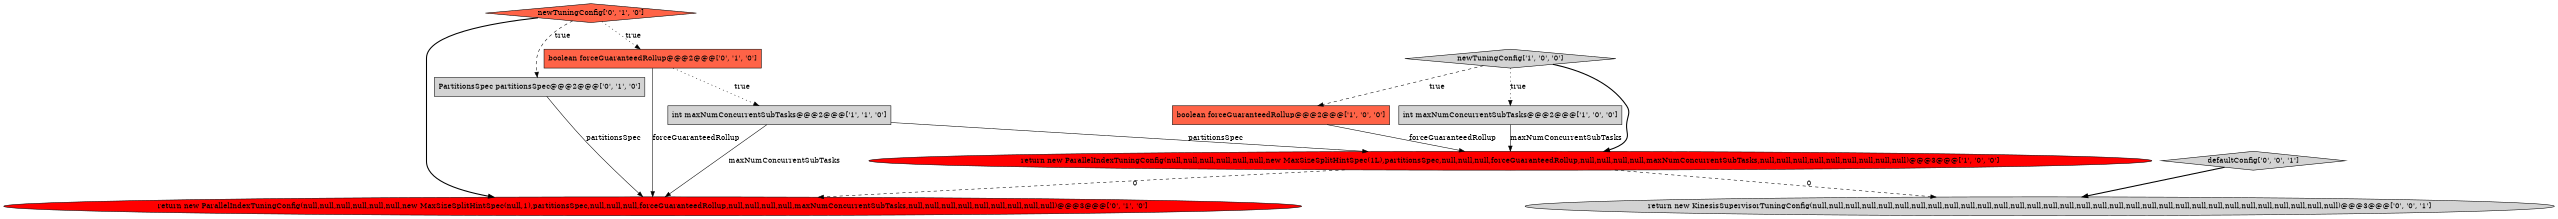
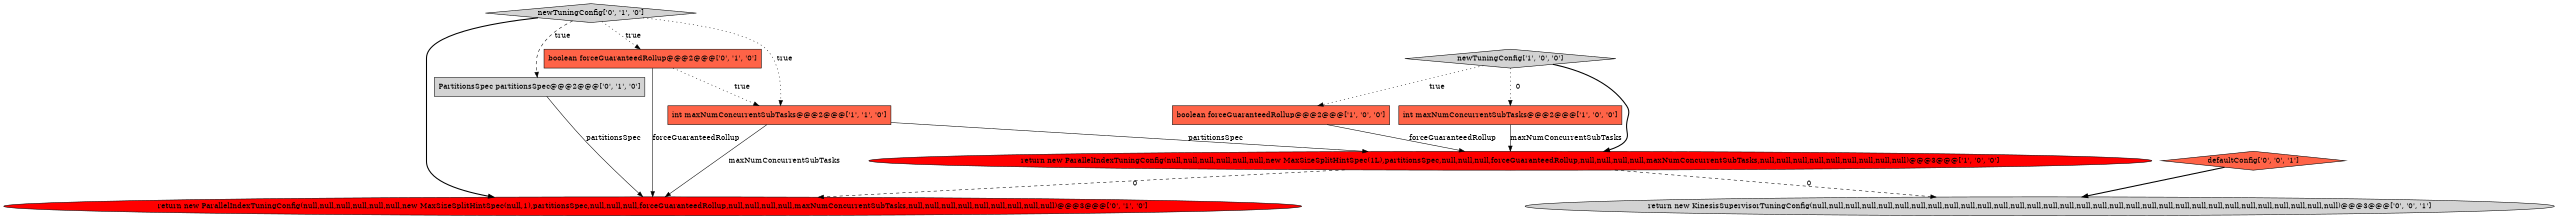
node "newTuningConfig['0', '1', '0']": fillcolor tomato -> lightgray
edge "newTuningConfig['0', '1', '0']" -> "int maxNumConcurrentSubTasks@@@2@@@['1', '1', '0']": added, label "true"
edge "newTuningConfig['1', '0', '0']" -> "boolean forceGuaranteedRollup@@@2@@@['1', '0', '0']": style dashed -> dotted
edge "newTuningConfig['1', '0', '0']" -> "int maxNumConcurrentSubTasks@@@2@@@['1', '0', '0']": label "true" -> "0"
node "int maxNumConcurrentSubTasks@@@2@@@['1', '1', '0']": fillcolor lightgray -> tomato
node "int maxNumConcurrentSubTasks@@@2@@@['1', '0', '0']": fillcolor lightgray -> tomato
node "defaultConfig['0', '0', '1']": fillcolor lightgray -> tomato
